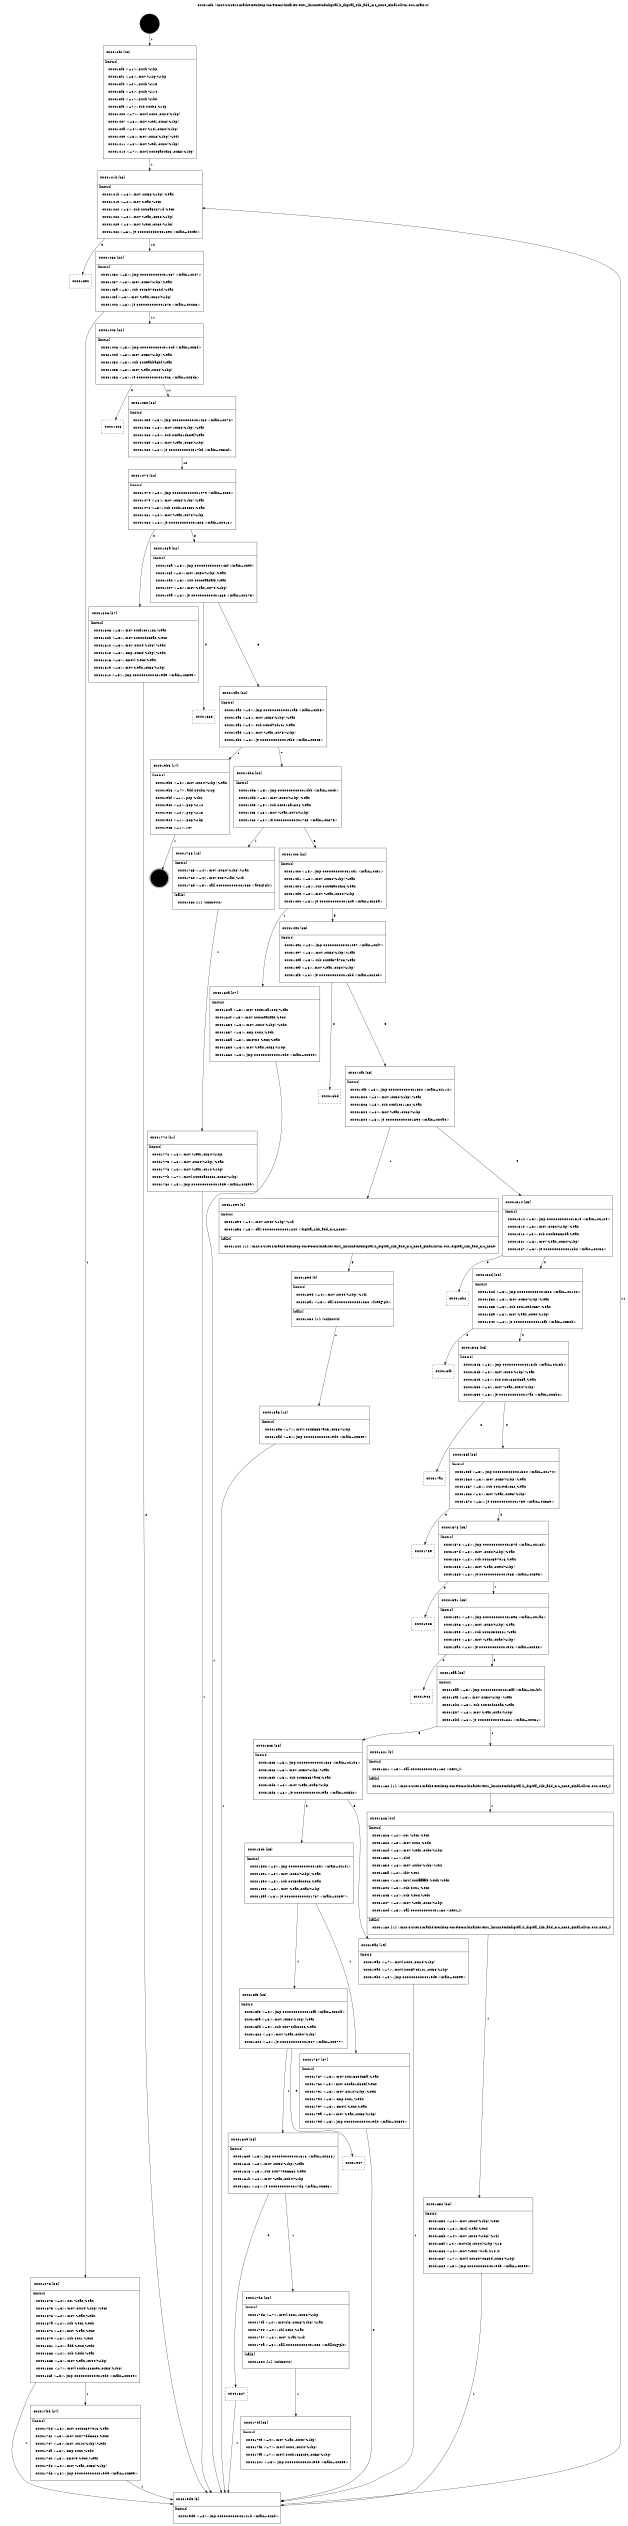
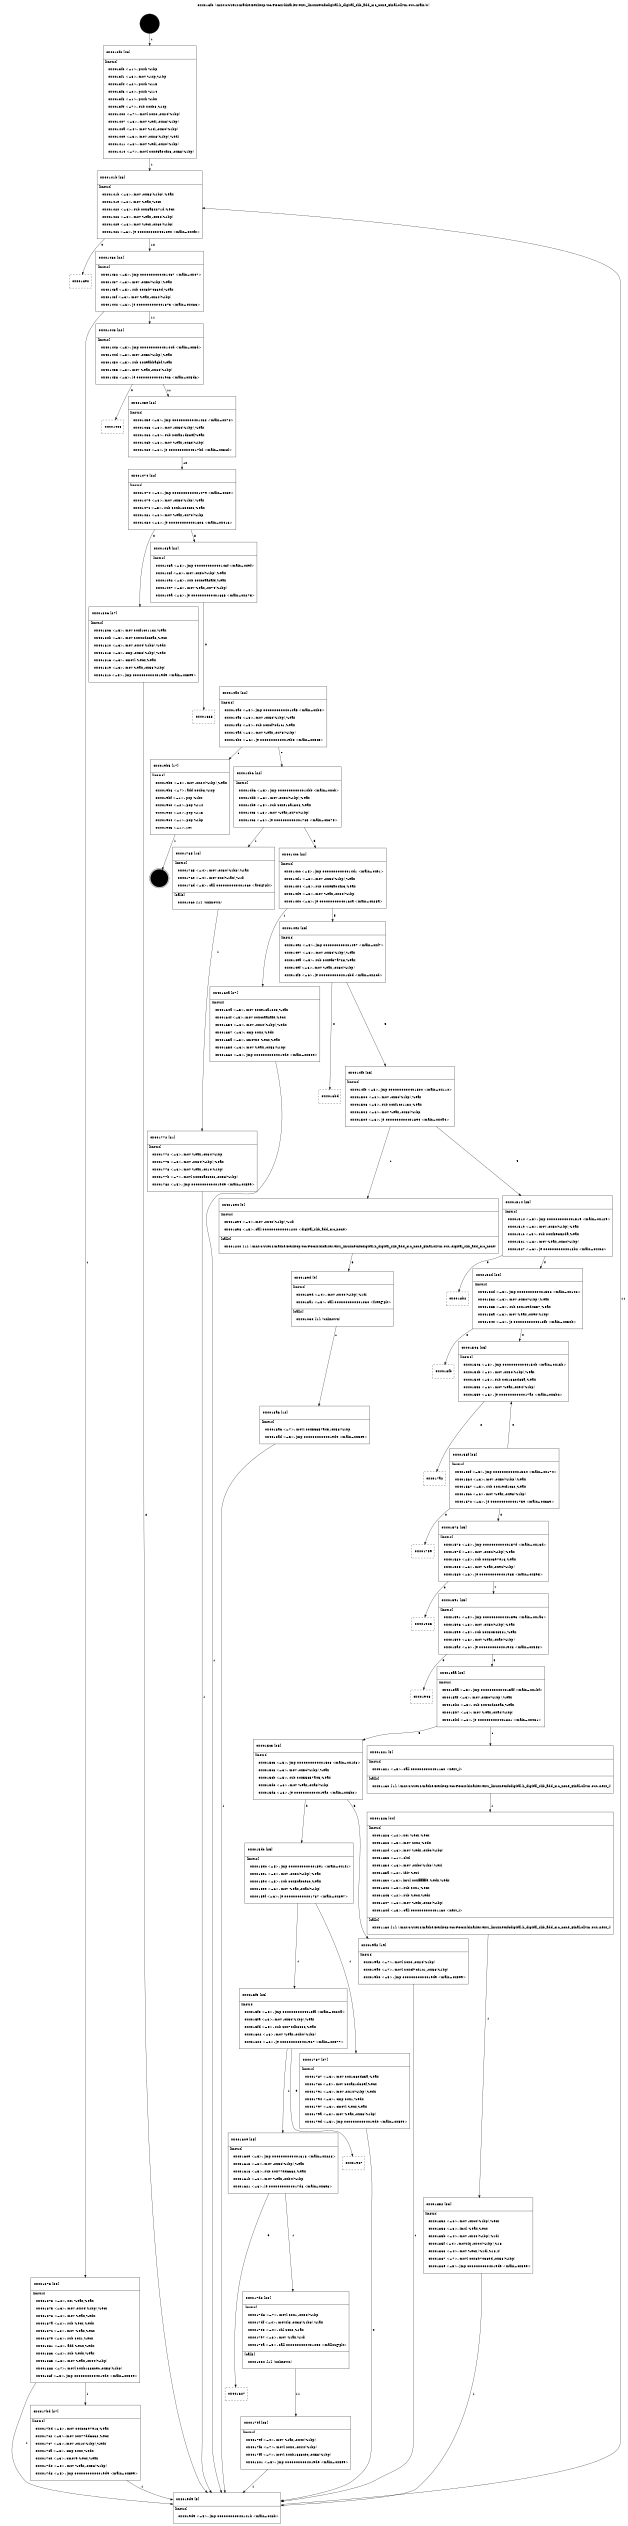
edge "0x40148a [22]" -> "0x4014a0 [22]": removed, label "8"
edge "0x401546 [25]" -> "0x40155f [25]": reversed
edge "0x4017d8 [23]" -> "0x4017ef [23]": label " 1" -> " 11"
edge "0x401627" -> "0x4019d9 [5]": now "0x4017ef [23]" -> "0x4019d9 [5]"
